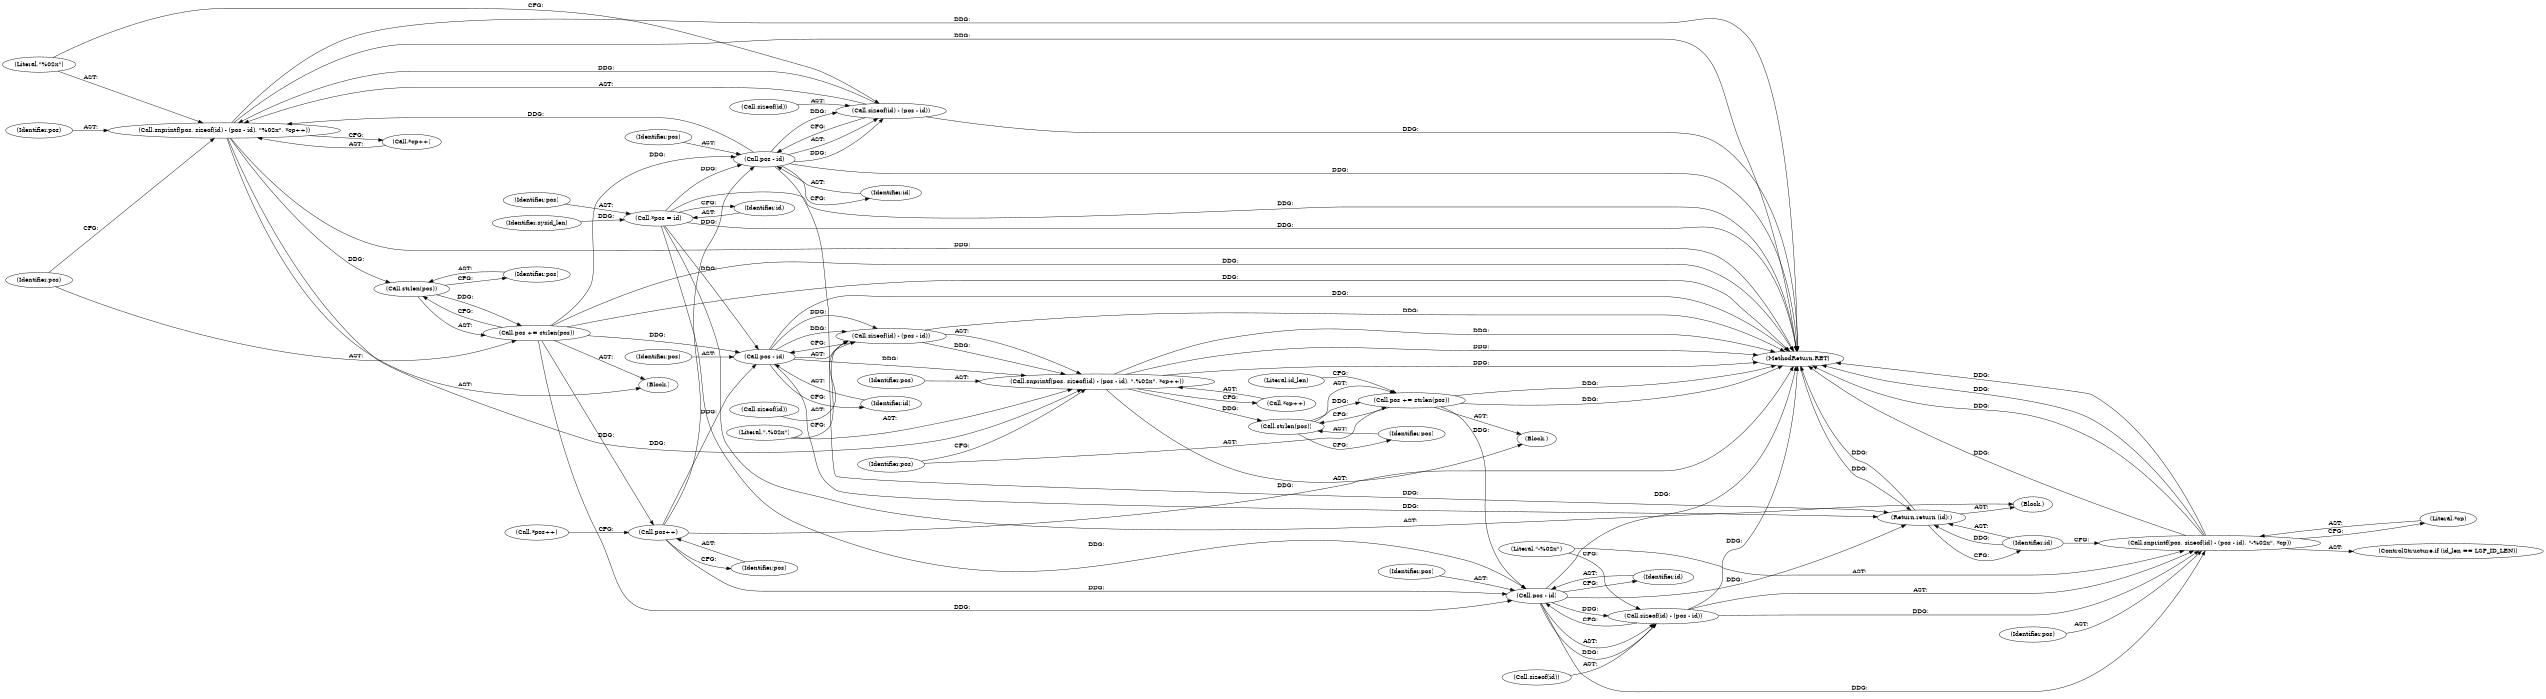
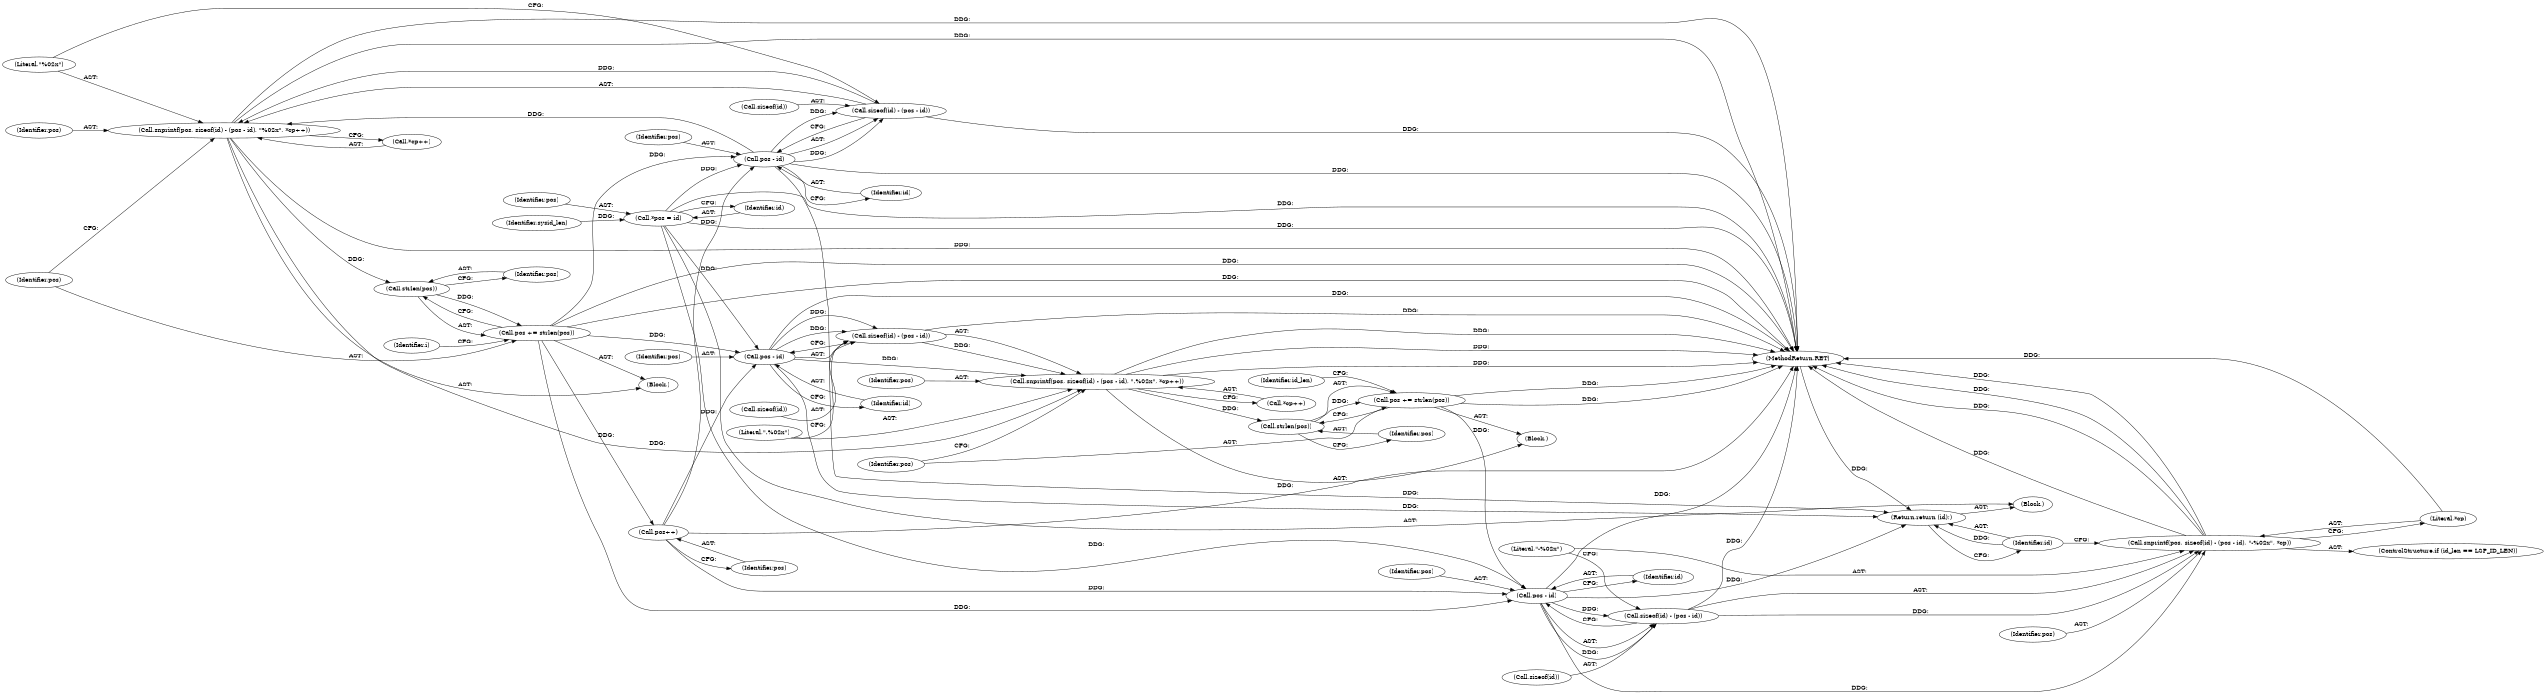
node "(Identifier,i)": added
node "(Literal,id_len)": label "(Literal,id_len)" -> "(Identifier,id_len)"
edge "(Return,return (id);)" -> "(MethodReturn,RET)": now "(Literal,*cp)" -> "(MethodReturn,RET)"
node "(Call,*pos++)": removed
